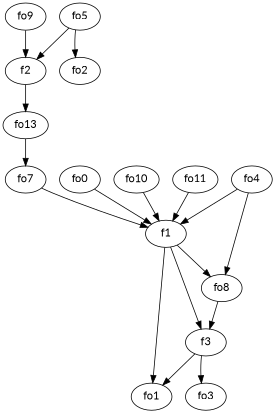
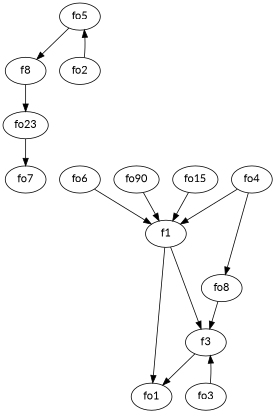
node "fo9": removed
edge "fo5" -> "fo2": reversed
node "f2": label "f2" -> "f8"
node "fo13": label "fo13" -> "fo23"
node "fo0": label "fo0" -> "fo6"
node "fo10": label "fo10" -> "fo90"
node "fo11": label "fo11" -> "fo15"
edge "fo7" -> "f1": removed
edge "f1" -> "fo8": removed
edge "f3" -> "fo3": reversed
